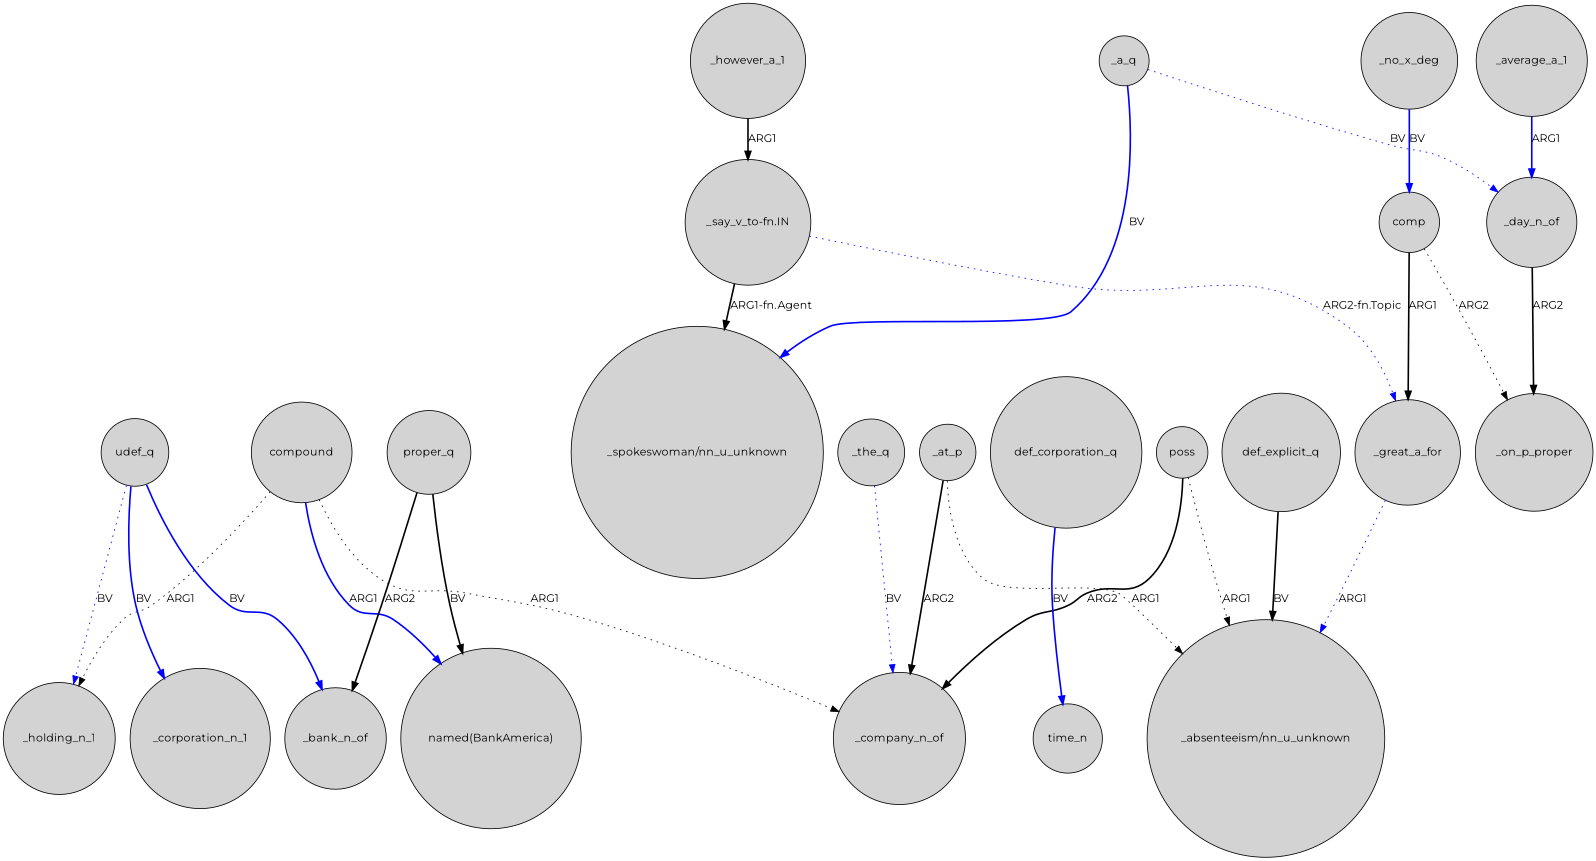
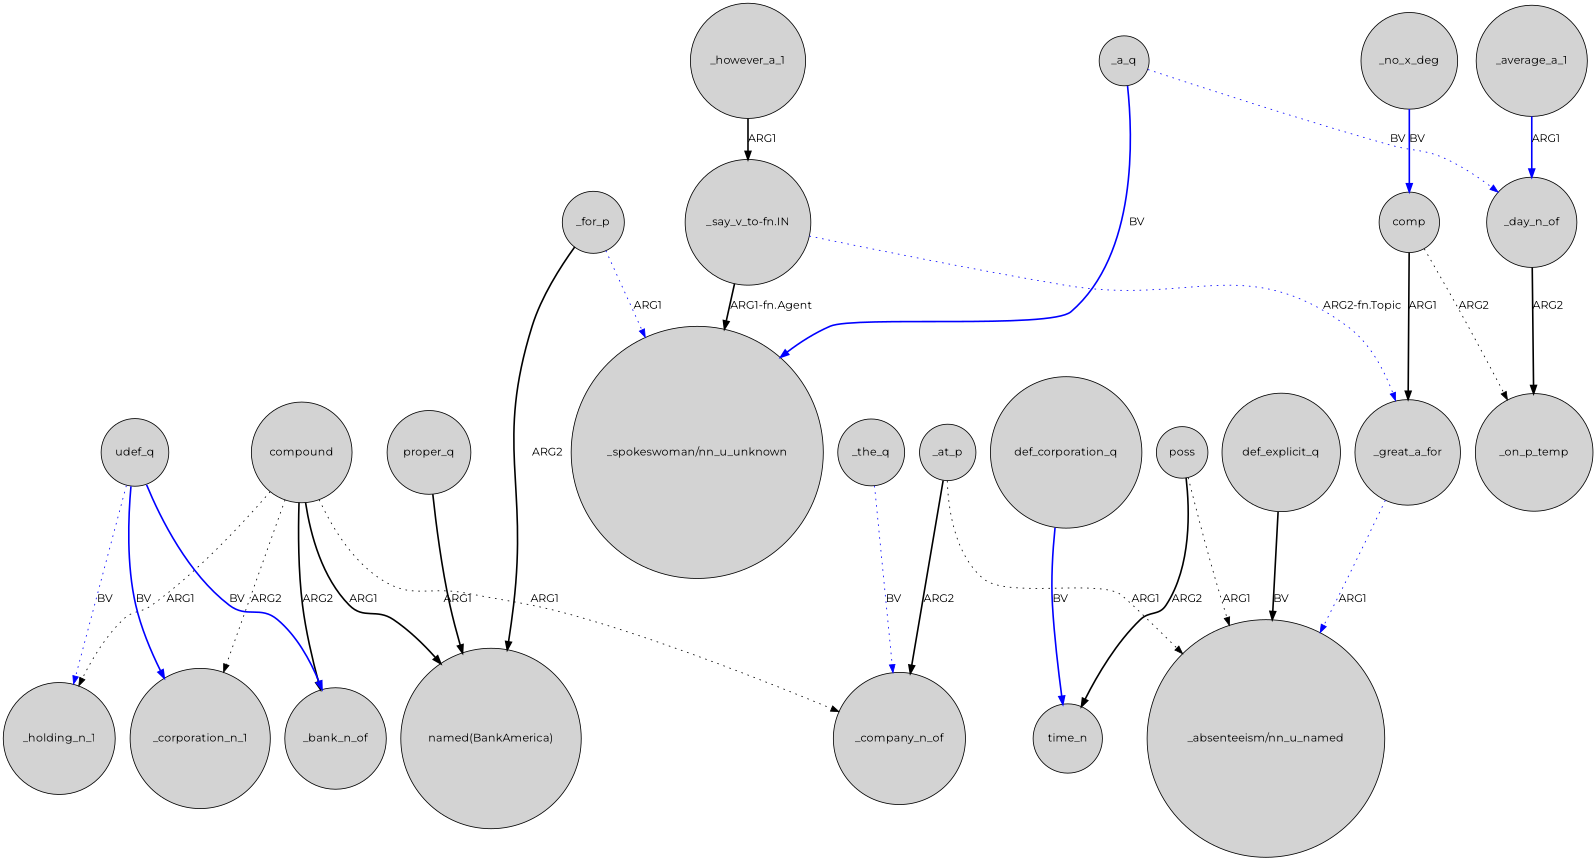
node "_for_p": added
node "_on_p_proper": label "_on_p_proper" -> "_on_p_temp"
edge "compound" -> "_corporation_n_1": added, label "ARG2"
edge "proper_q" -> "_bank_n_of": now "compound" -> "_bank_n_of"
edge "poss" -> "_company_n_of": now "poss" -> "time_n"
edge "proper_q" -> "named(BankAmerica)": label "BV" -> "ARG1"
edge "compound" -> "named(BankAmerica)": color blue -> black
node "_absenteeism/nn_u_unknown": label "_absenteeism/nn_u_unknown" -> "_absenteeism/nn_u_named"
